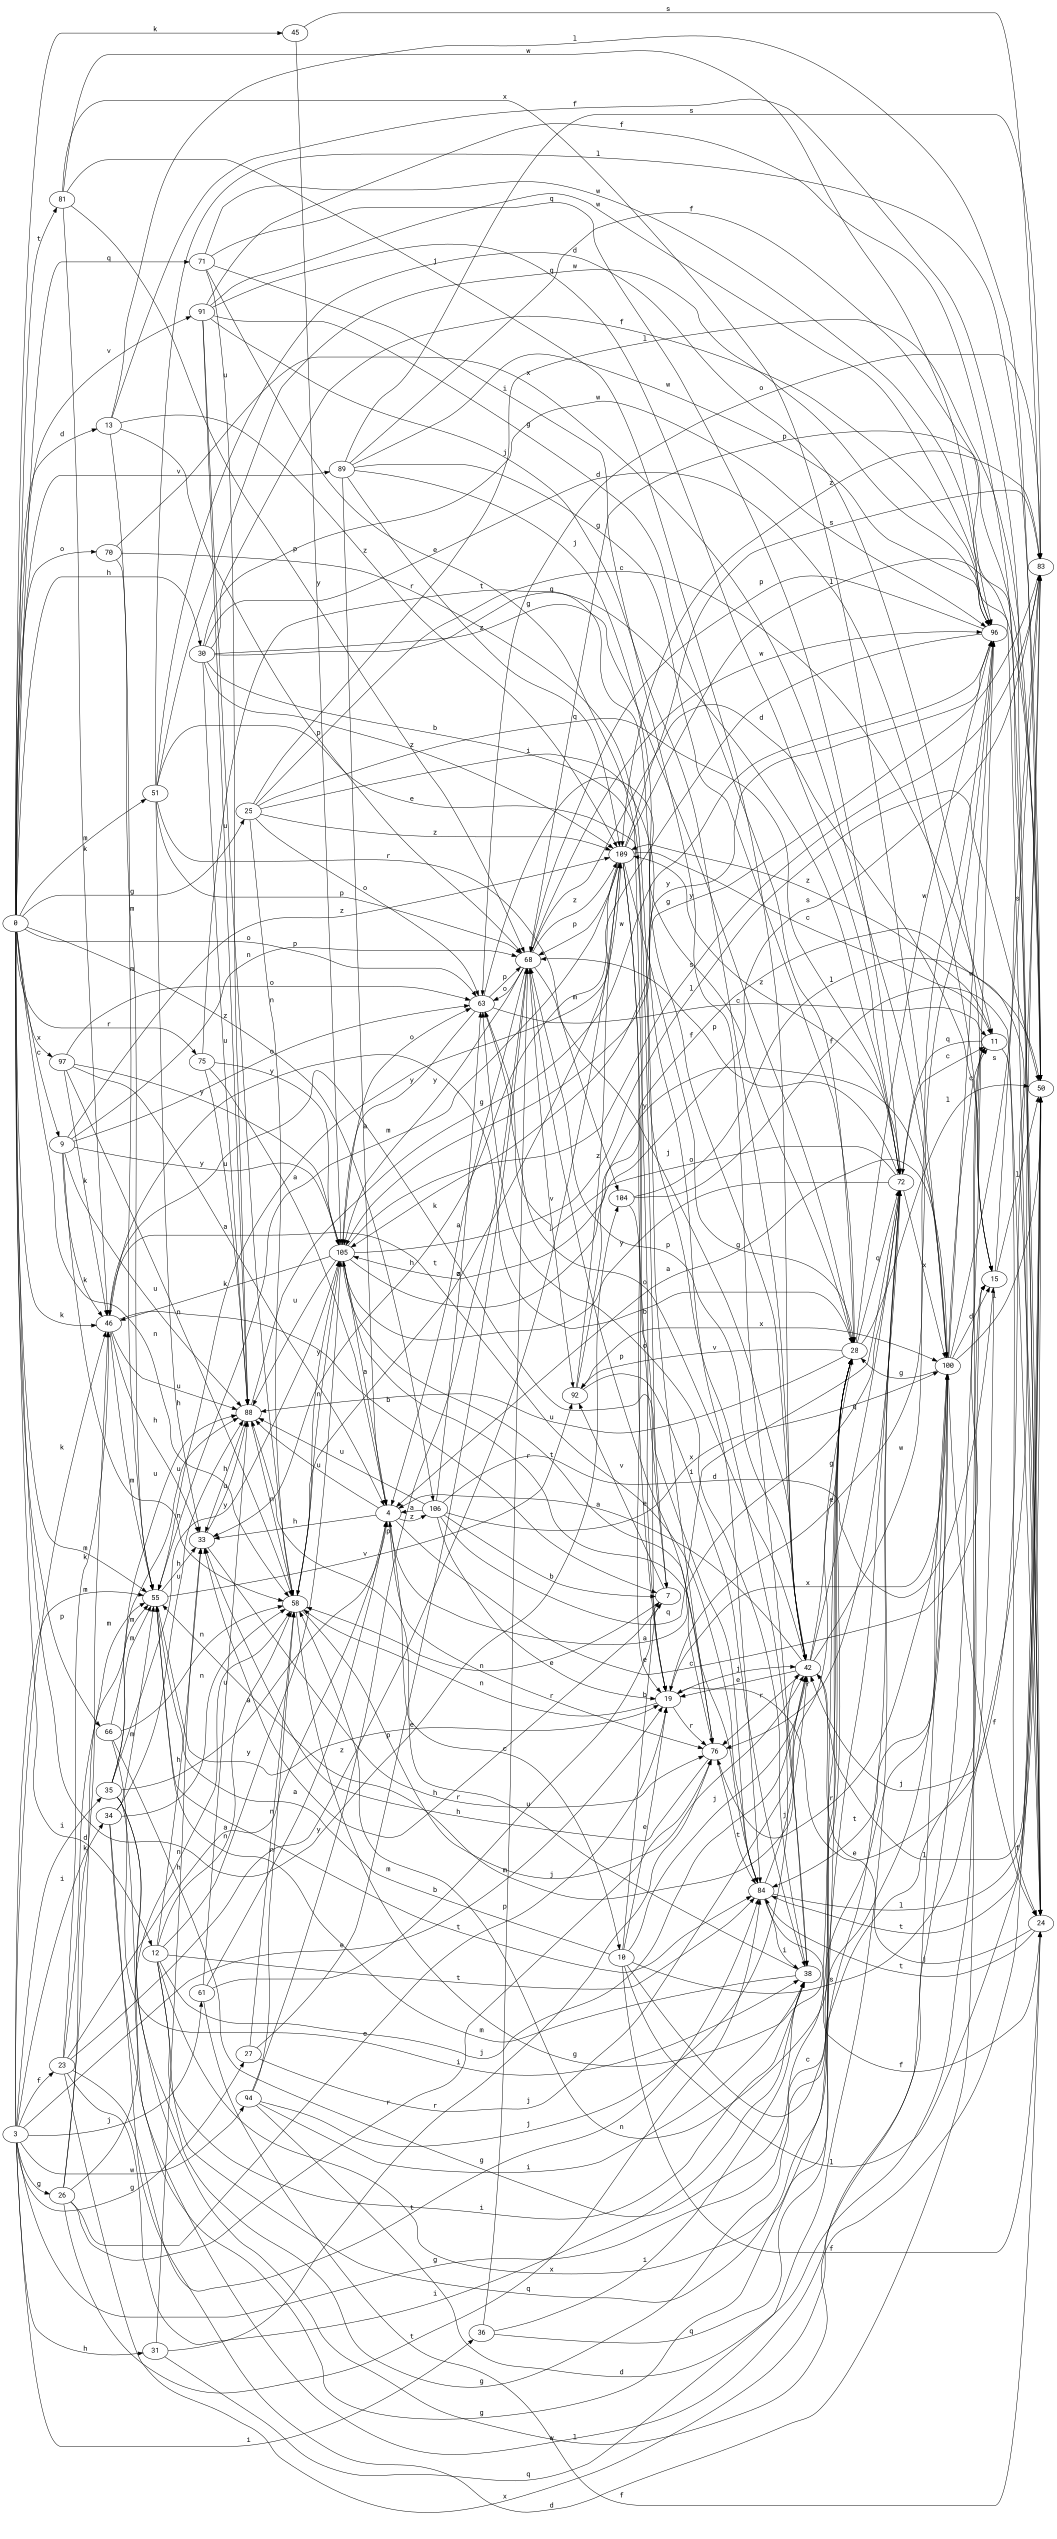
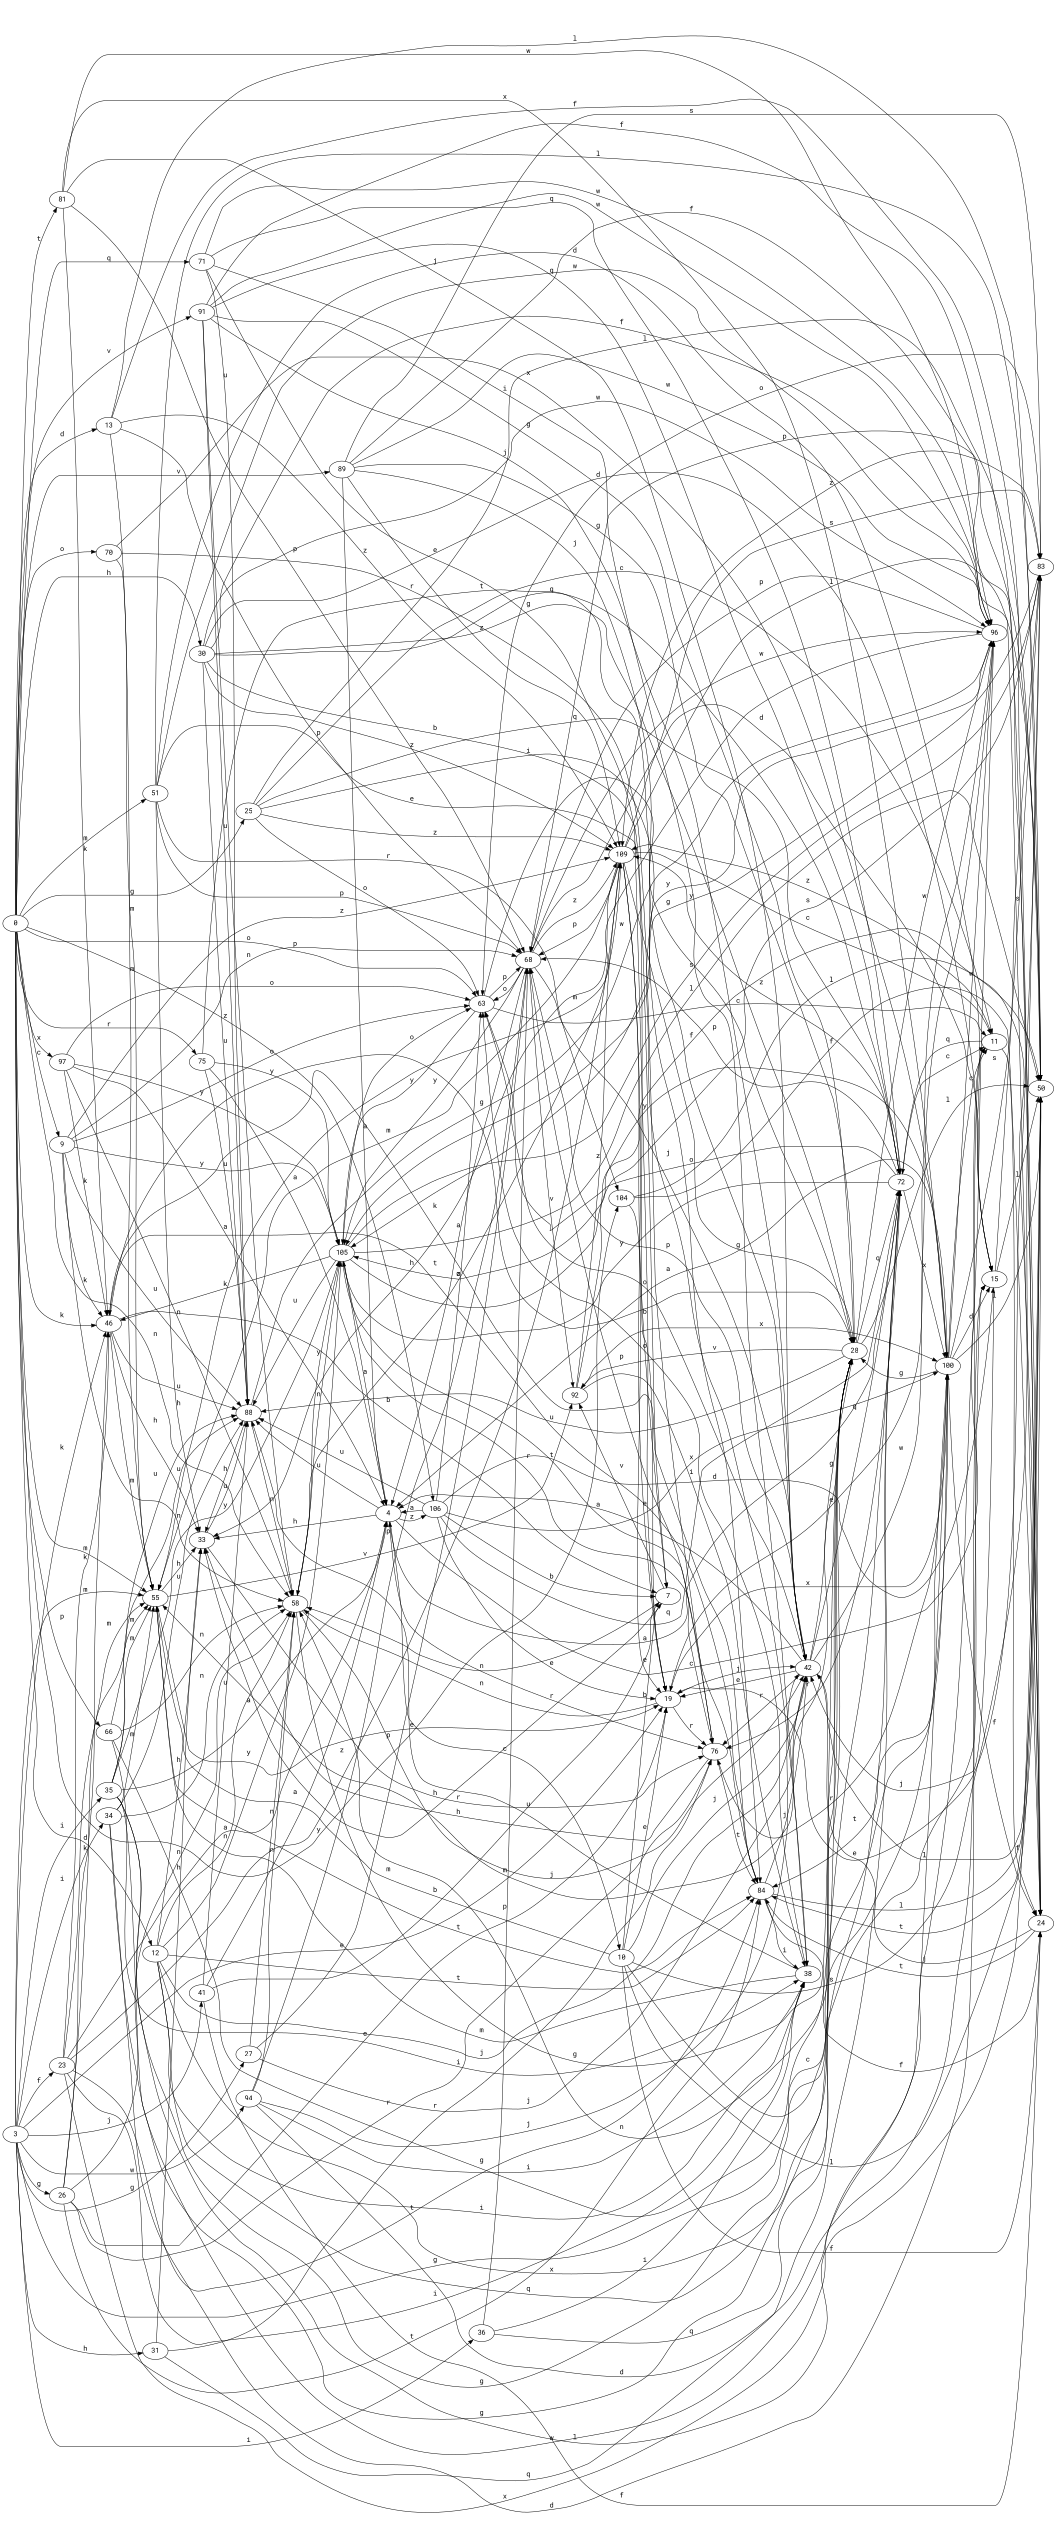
node "45": removed
edge "25" -> "58": removed, label "n"
node "61": label "61" -> "41"
